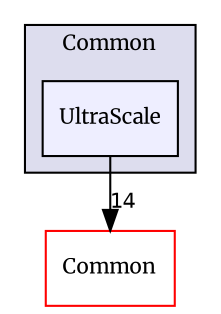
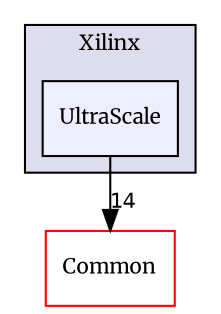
cluster "Common": label "Common" -> "Xilinx"
